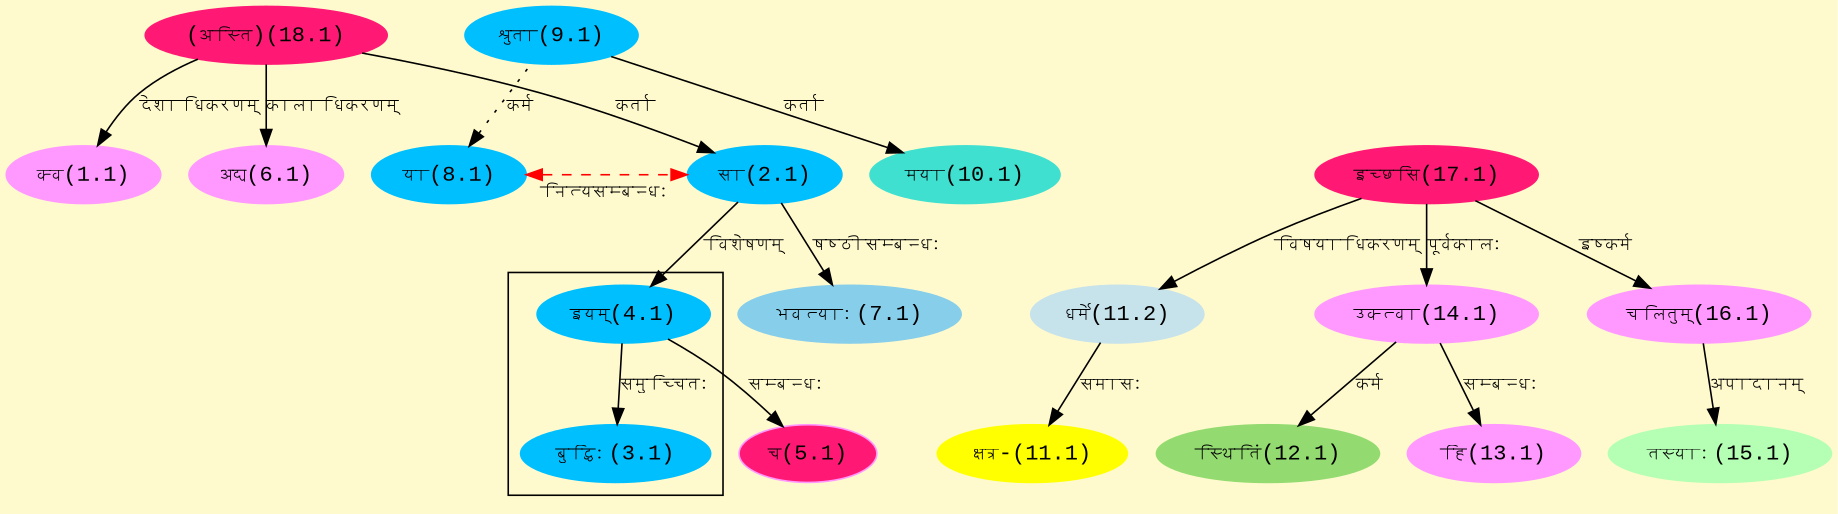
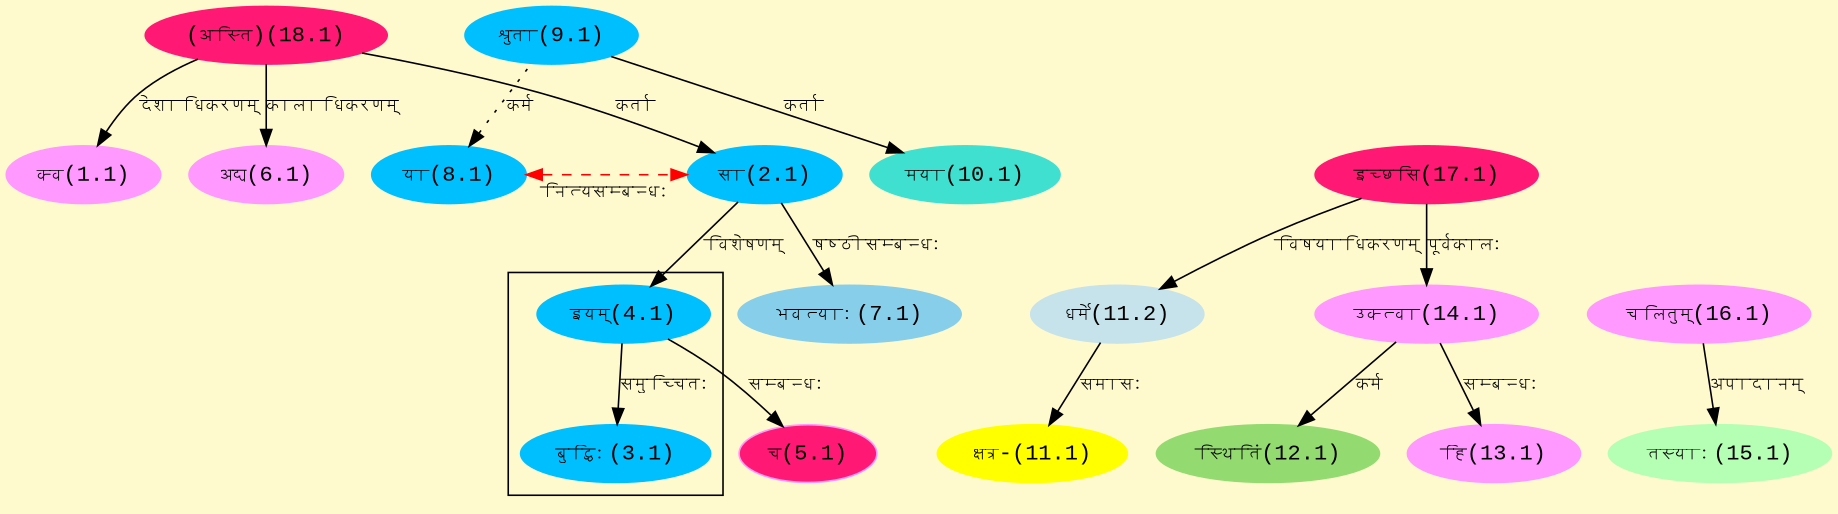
edge "इच्छसि(17.1)" -> "चलितुम्(16.1)": removed, label "इष्कर्म"
